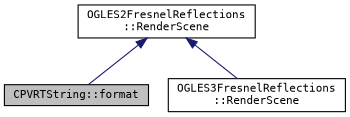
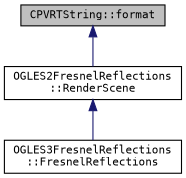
edge "CPVRTString::format" -> "OGLES2FresnelReflections ::RenderScene": reversed
node "OGLES3FresnelReflections ::RenderScene": label "OGLES3FresnelReflections ::RenderScene" -> "OGLES3FresnelReflections ::FresnelReflections"
